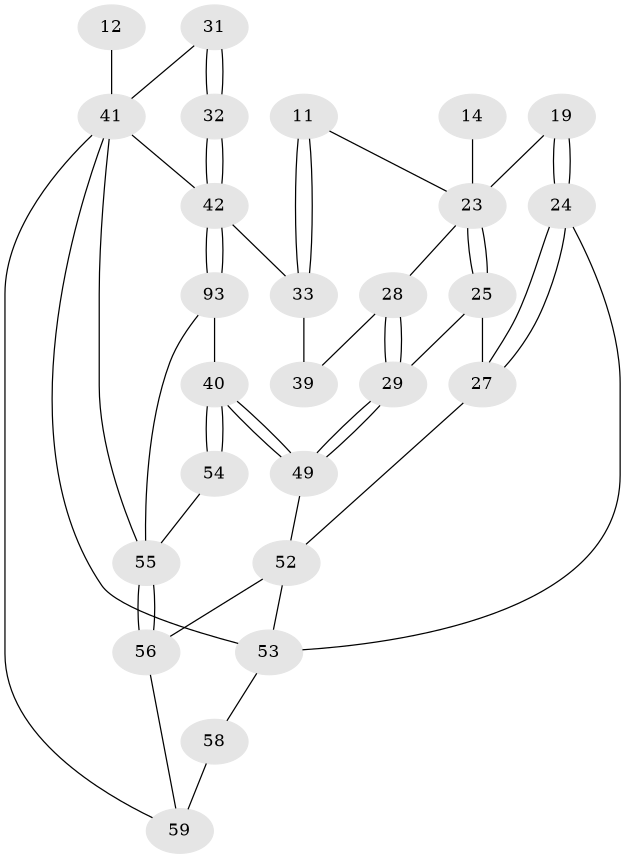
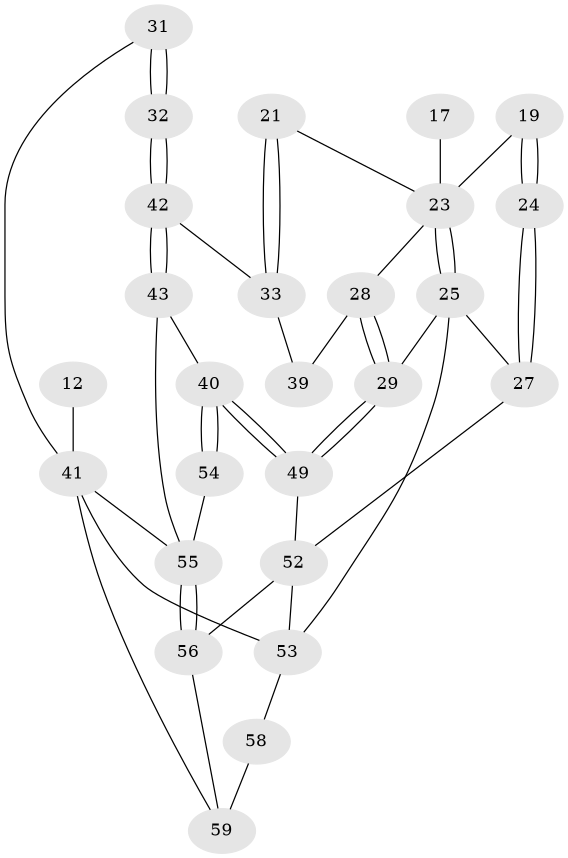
node "11": label "11" -> "21"
node "14": label "14" -> "17"
edge "41" -- "42": removed
node "93": label "93" -> "43"
edge "24" -- "53": now "25" -- "53"
